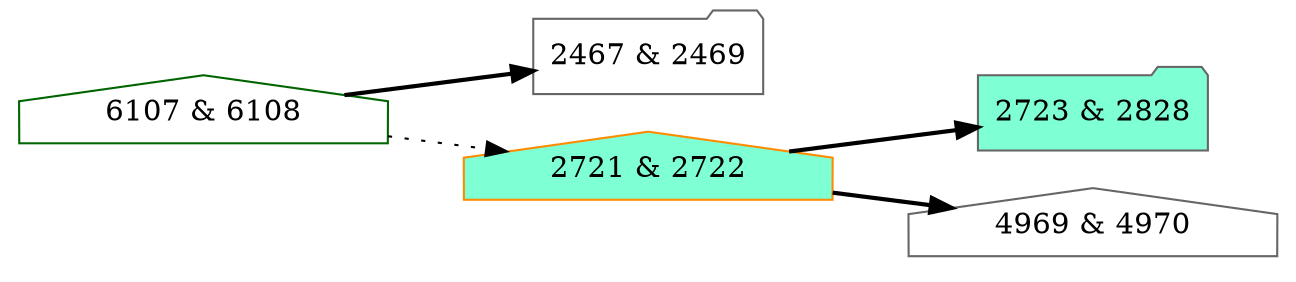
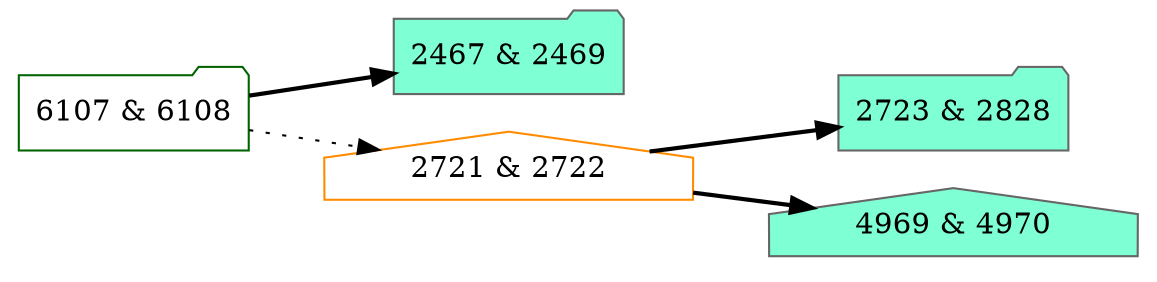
node "2467 & 2469": fillcolor white -> aquamarine
node "6107 & 6108": shape house -> folder
node "2721 & 2722": fillcolor aquamarine -> white
node "4969 & 4970": fillcolor white -> aquamarine
